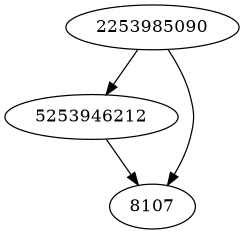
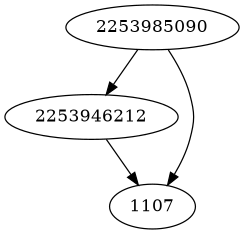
node "5253946212": label "5253946212" -> "2253946212"
node "8107": label "8107" -> "1107"
